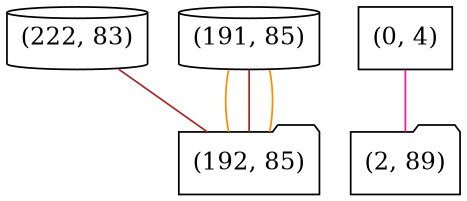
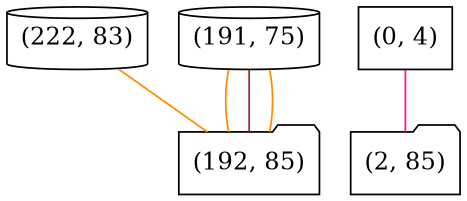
node "(191, 85)": label "(191, 85)" -> "(191, 75)"
edge "(222, 83)" -- "(192, 85)": color brown -> darkorange
node "(2, 89)": label "(2, 89)" -> "(2, 85)"
